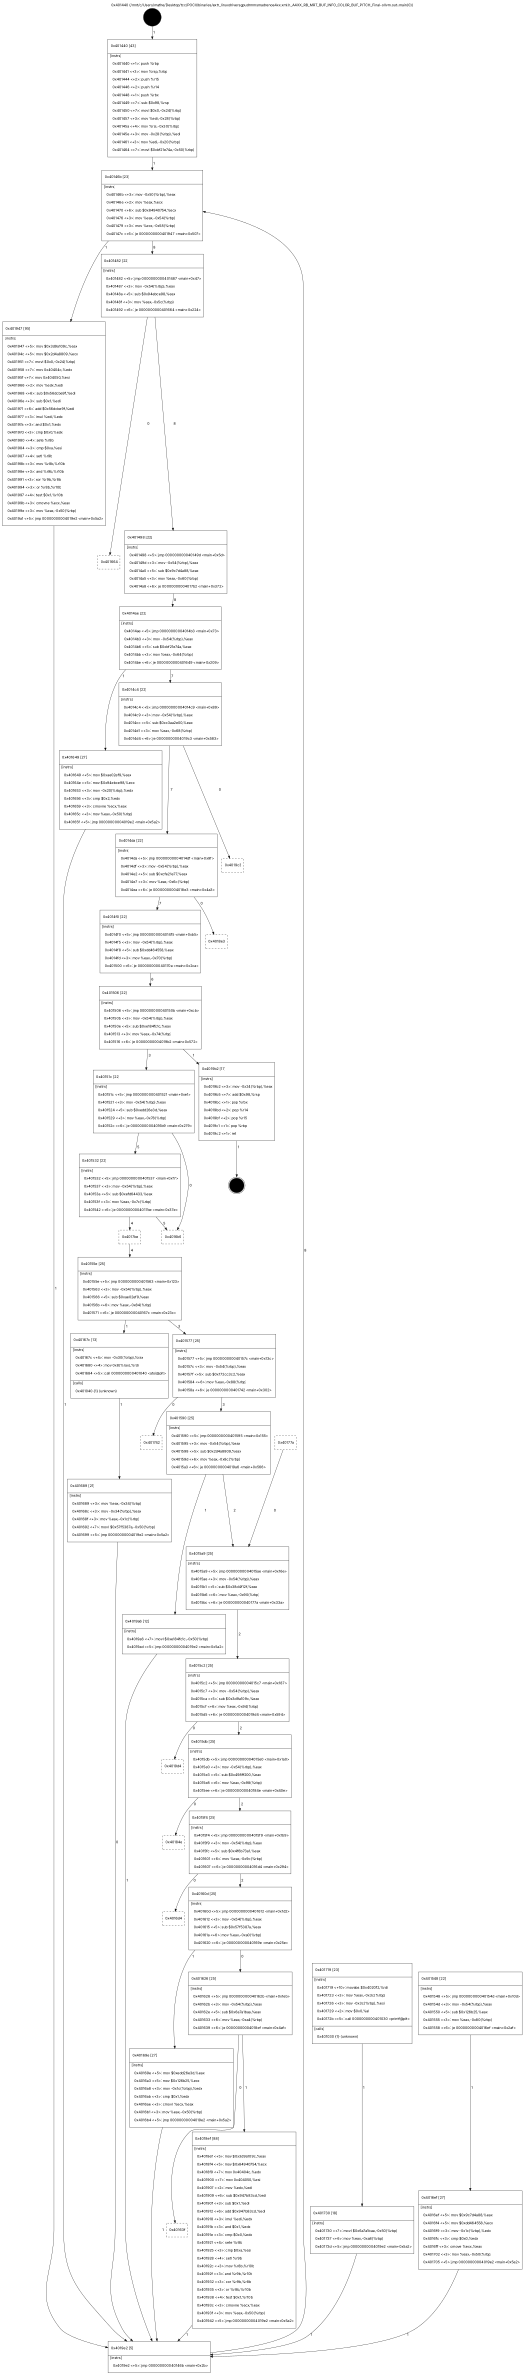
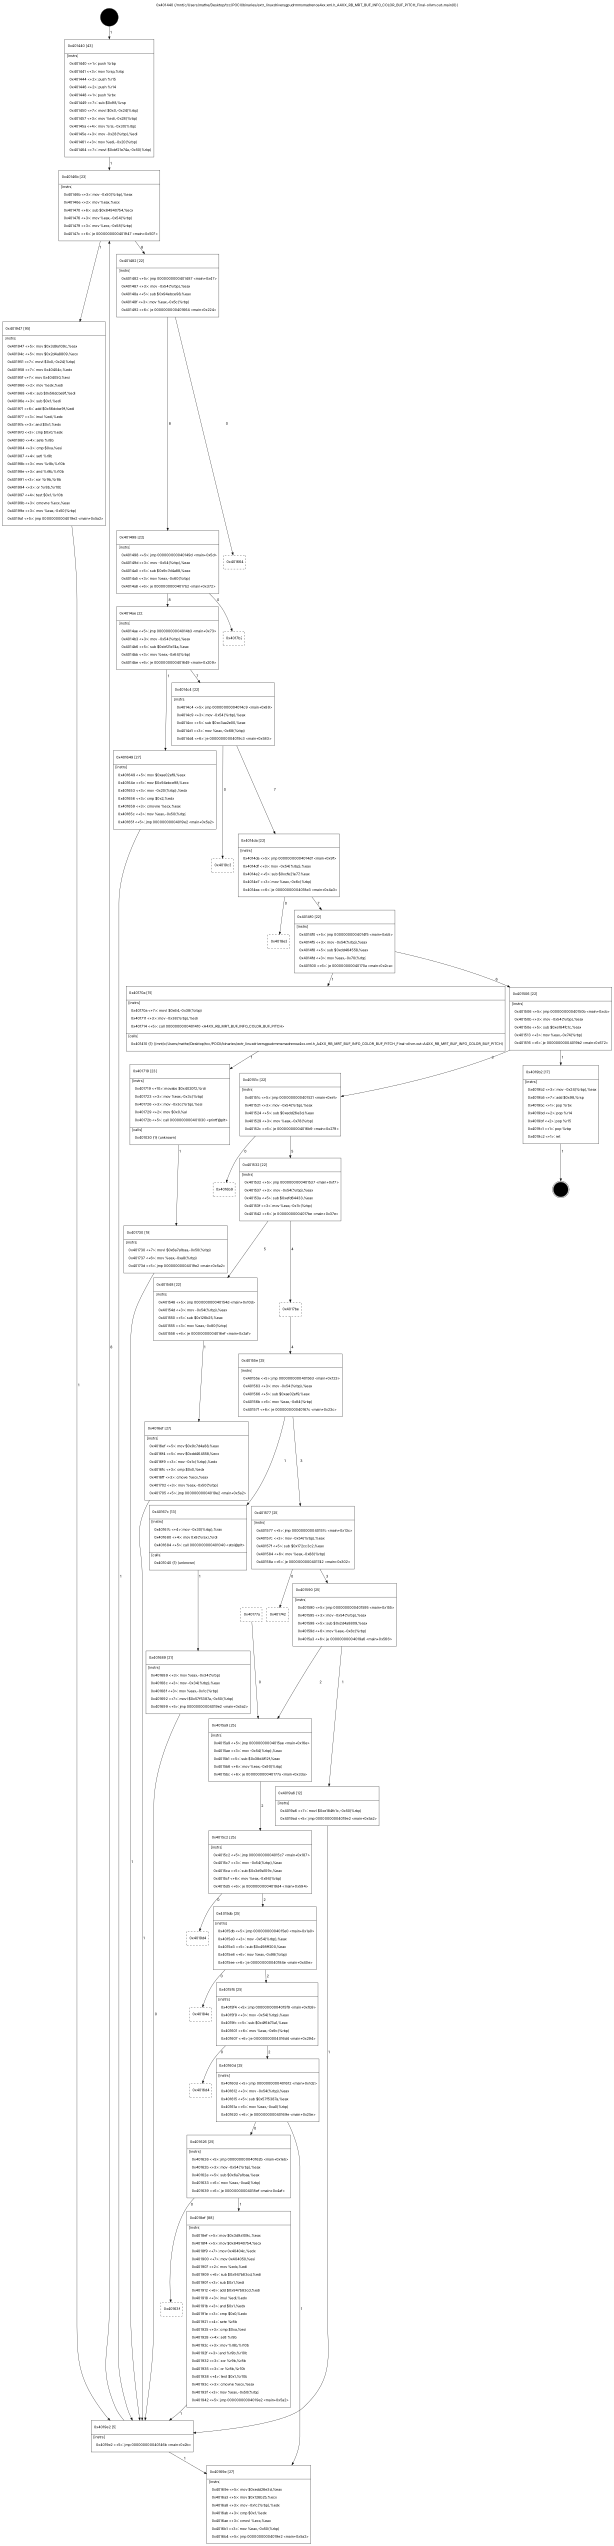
node "0x4017b2": added
node "0x40170a [15]": added
edge "0x401532 [22]" -> "0x4016b9": now "0x401532 [22]" -> "0x401548 [22]"
edge "0x40169e [27]" -> "0x4019e2 [5]": reversed
